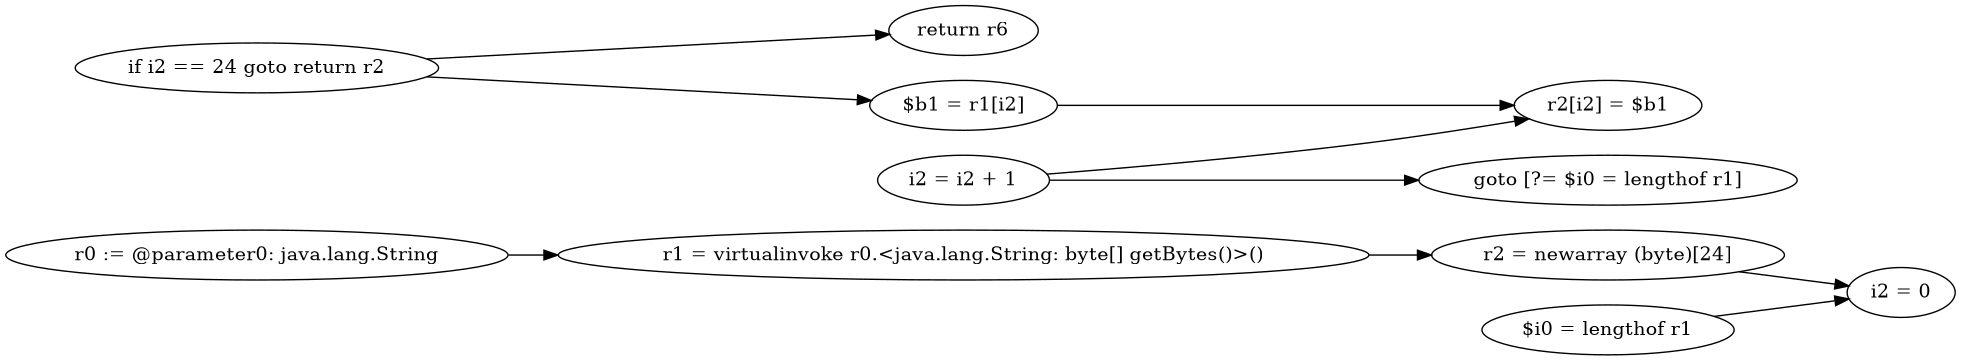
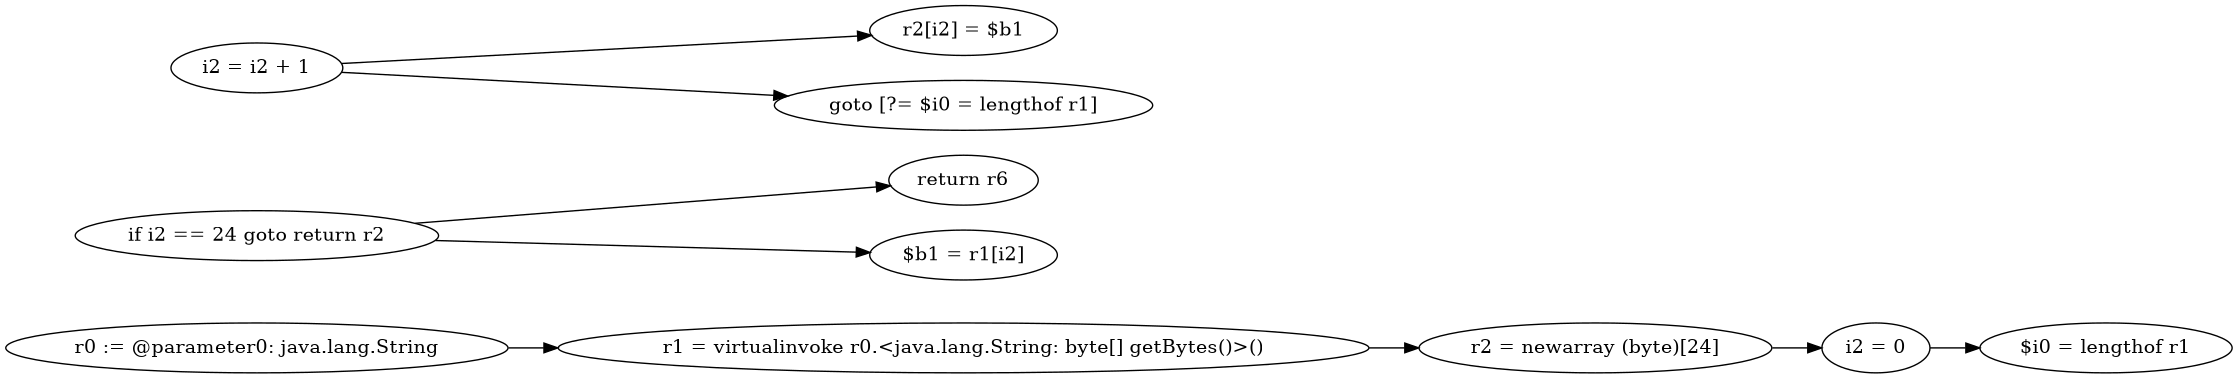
edge "$b1 = r1[i2]" -> "r2[i2] = $b1": removed
edge "$i0 = lengthof r1" -> "i2 = 0": reversed
